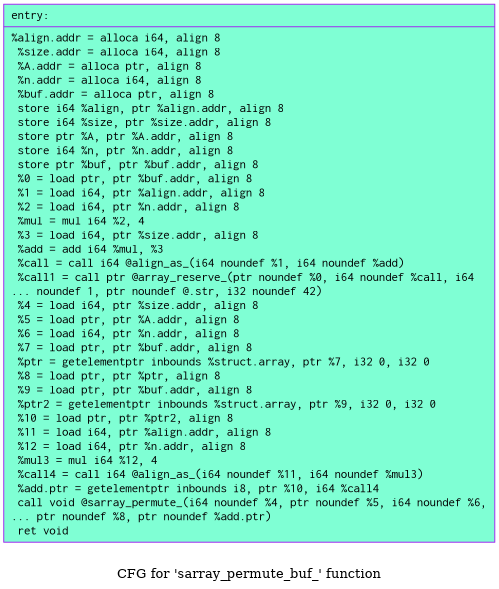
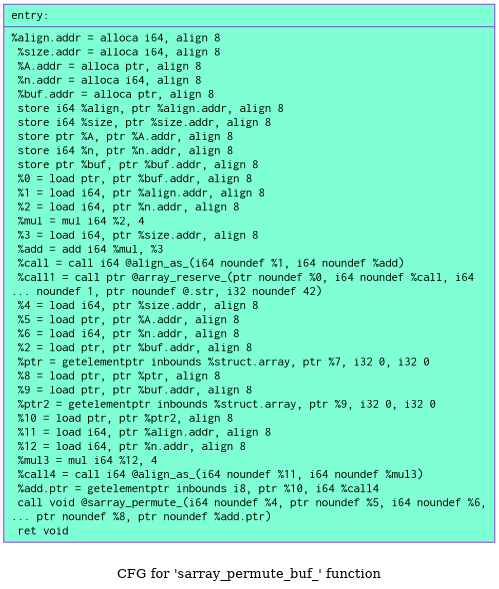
node "entry:": text "%7 = load ptr, ptr %buf.addr, align 8" -> "%2 = load ptr, ptr %buf.addr, align 8"
